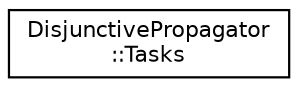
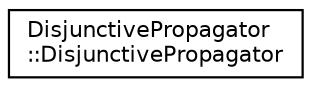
node "DisjunctivePropagator ::Tasks": label "DisjunctivePropagator ::Tasks" -> "DisjunctivePropagator ::DisjunctivePropagator"
